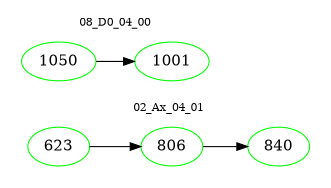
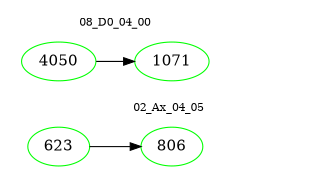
node "1050": label "1050" -> "4050"
node "1001": label "1001" -> "1071"
cluster "02_Ax_04_01": label "02_Ax_04_01" -> "02_Ax_04_05"
node "840": removed
